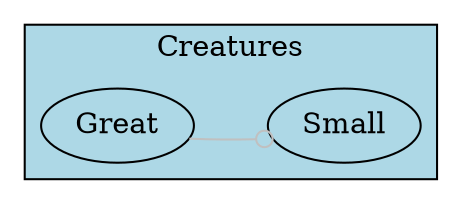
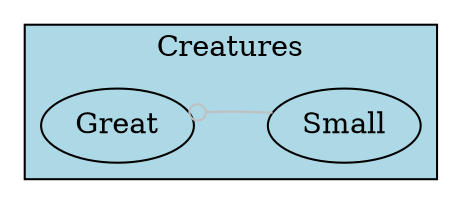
edge "Great" -> "Small": reversed
